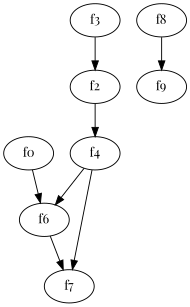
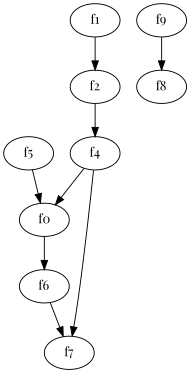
node "f3": label "f3" -> "f1"
edge "f8" -> "f9": reversed
node "f5": added
edge "f4" -> "f6": now "f4" -> "f0"
